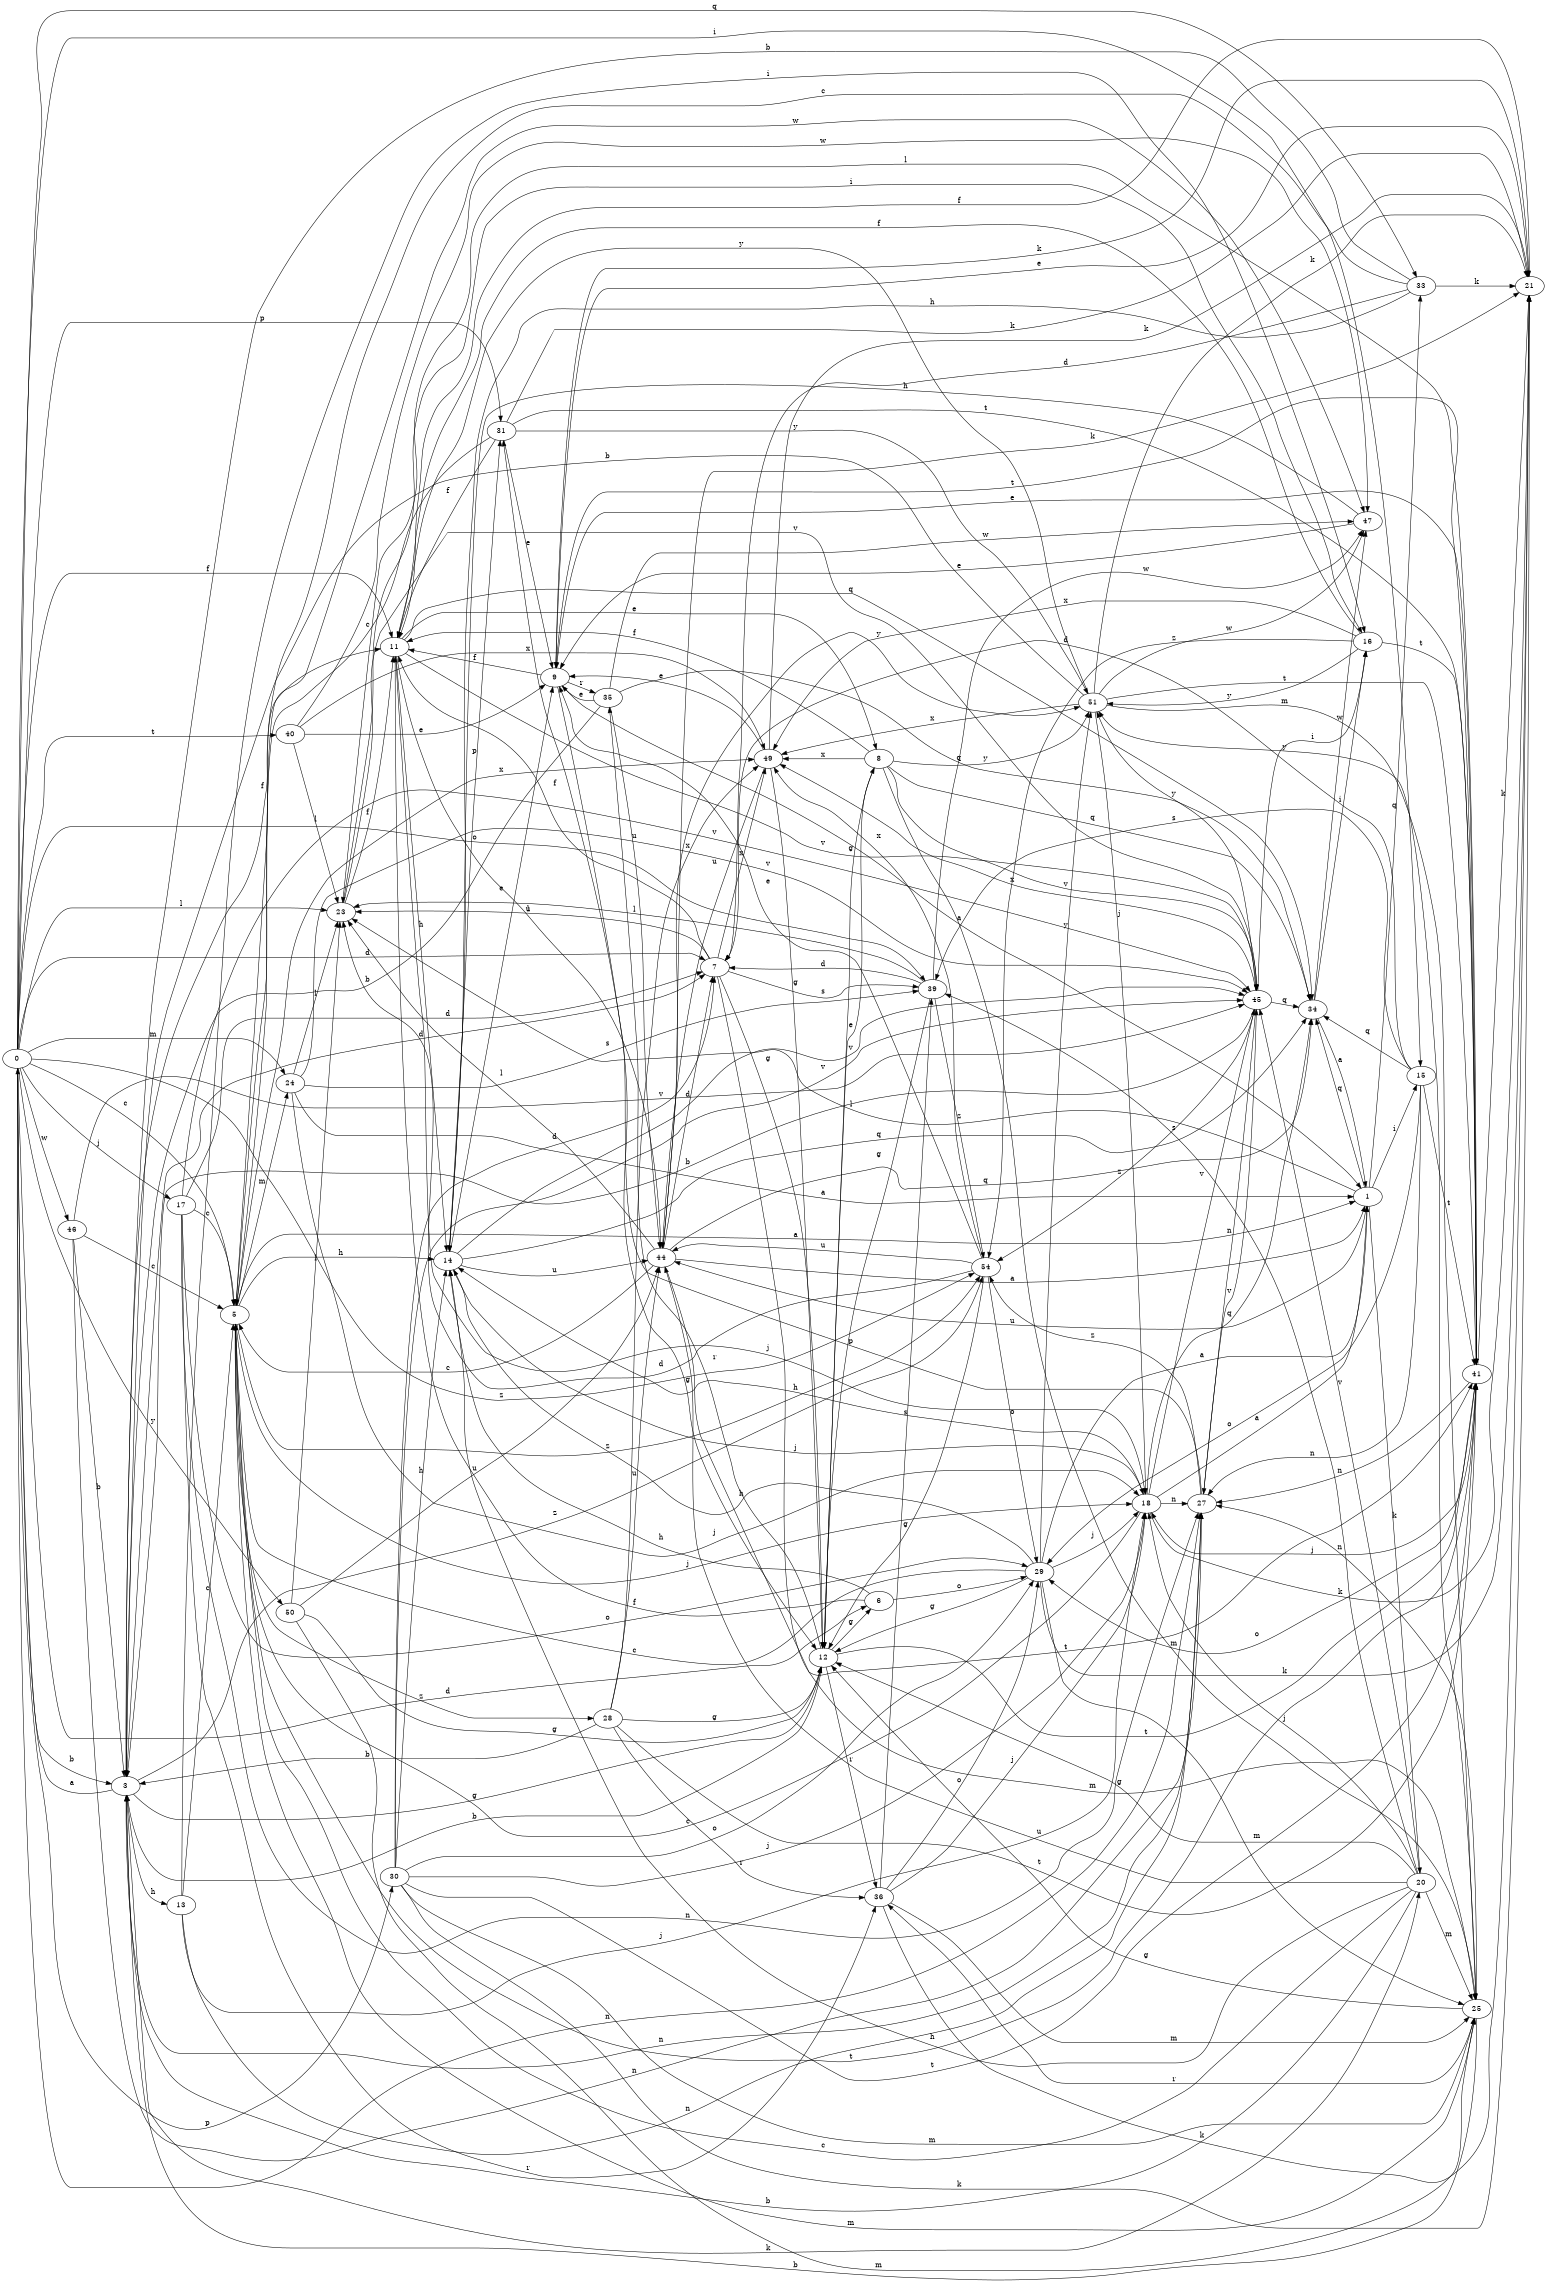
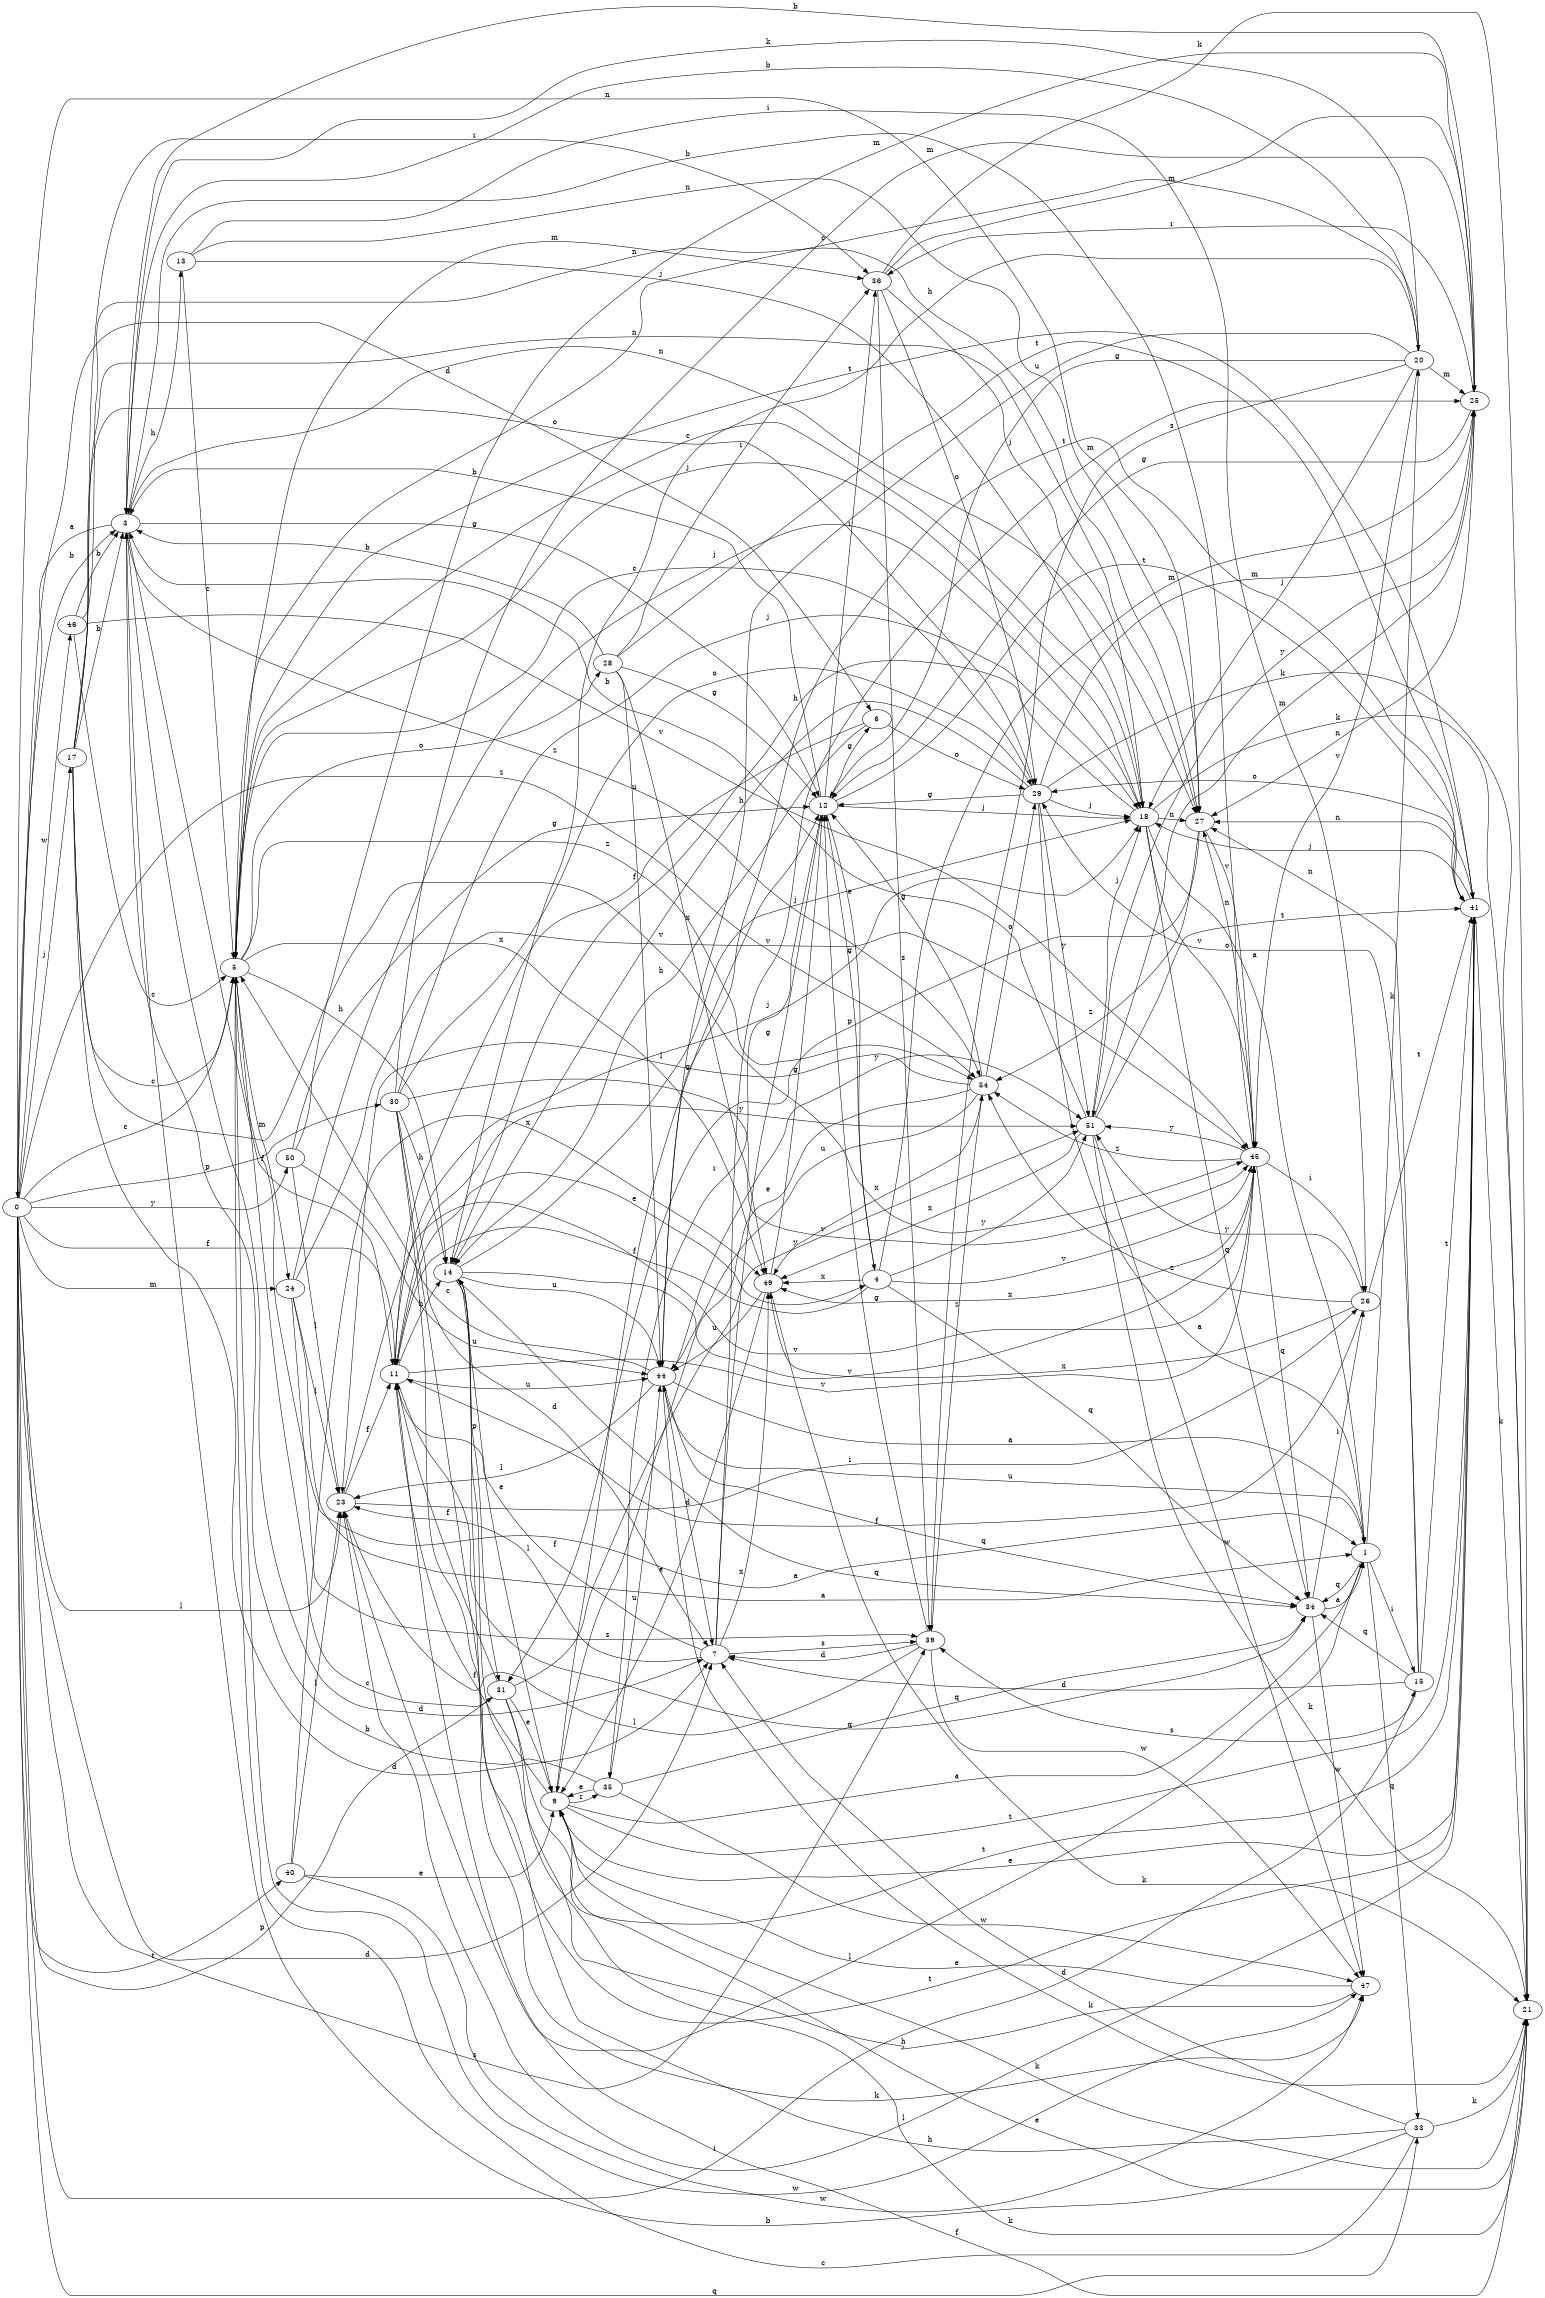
edge "51" -> "11": reversed
node "16": label "16" -> "26"
edge "17" -> "3": added, label "b"
node "8": label "8" -> "4"
edge "12" -> "18": added, label "j"
edge "0" -> "39": label "o" -> "s"
edge "54" -> "23": label "d" -> "l"
edge "5" -> "28": label "z" -> "o"
edge "30" -> "21": now "30" -> "47"
edge "5" -> "25": now "5" -> "36"
